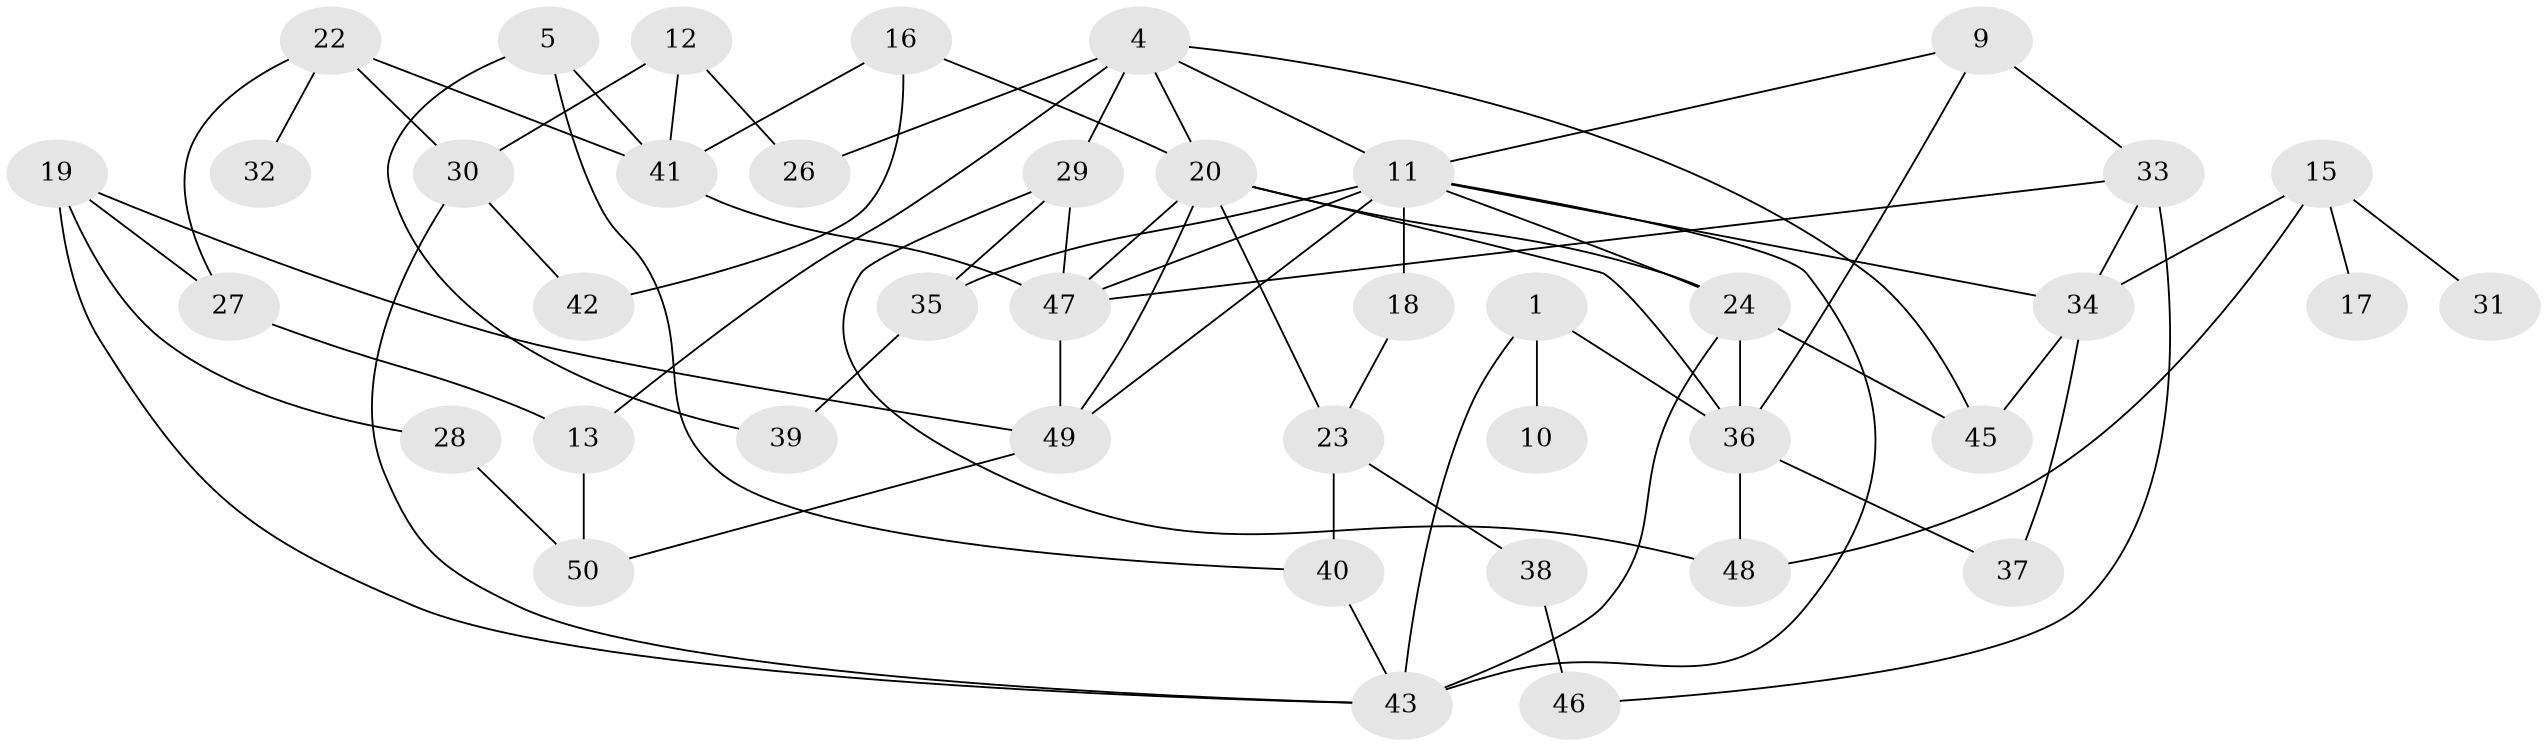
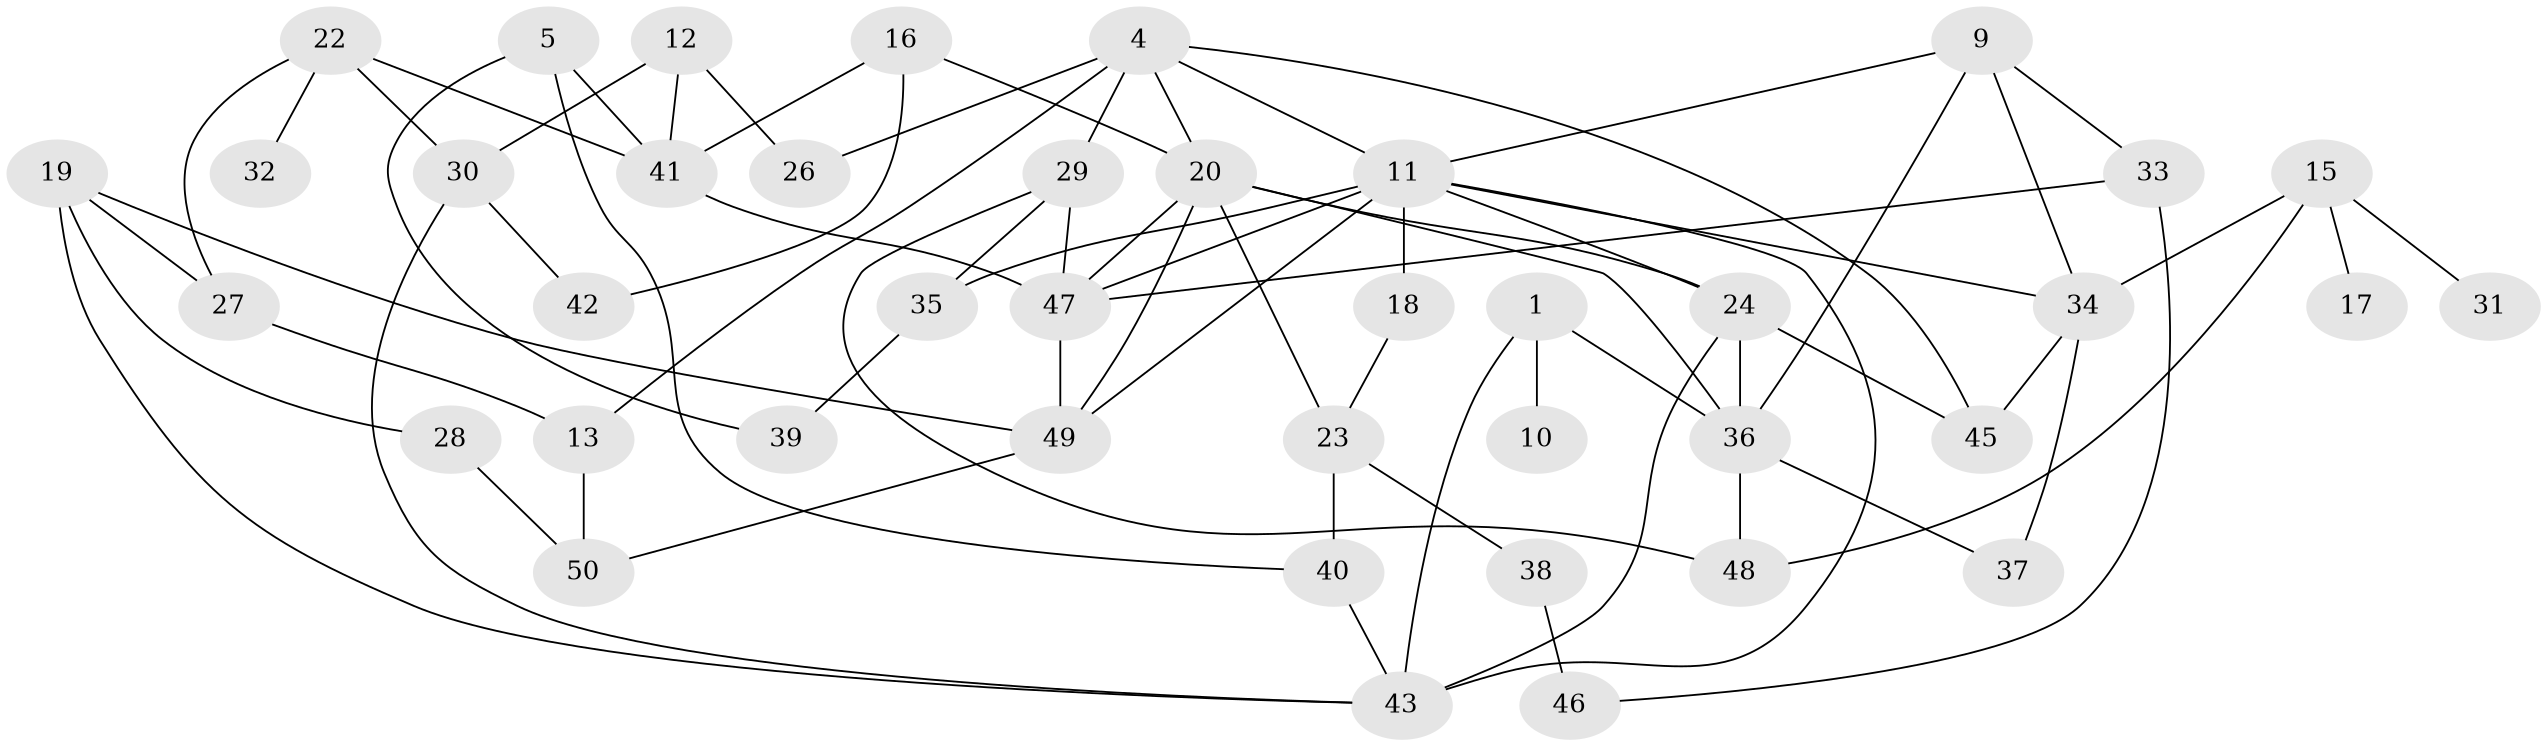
edge "33" -- "34": now "9" -- "34"
